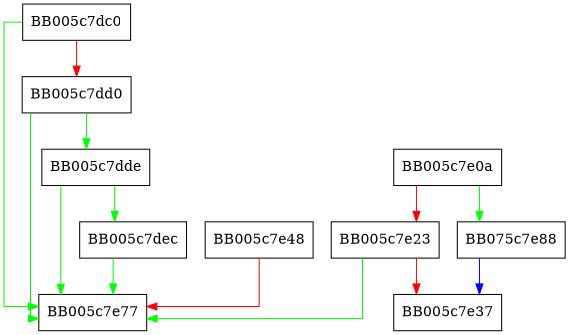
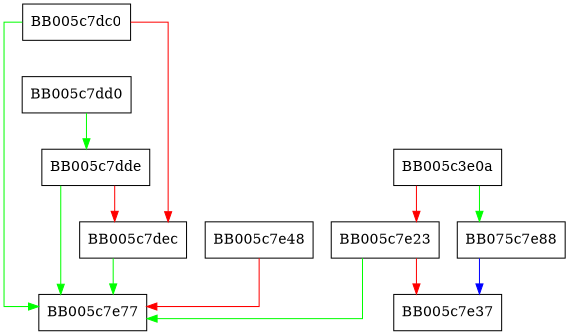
edge "BB005c7dc0" -> "BB005c7dd0": now "BB005c7dc0" -> "BB005c7dec"
node "BB005c7e0a": label "BB005c7e0a" -> "BB005c3e0a"
edge "BB005c7dde" -> "BB005c7dec": color green -> red
edge "BB005c7dd0" -> "BB005c7e77": removed
